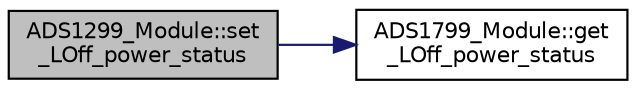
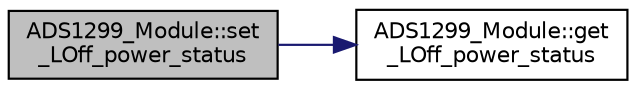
node "ADS1799_Module::get _LOff_power_status": label "ADS1799_Module::get _LOff_power_status" -> "ADS1299_Module::get _LOff_power_status"
